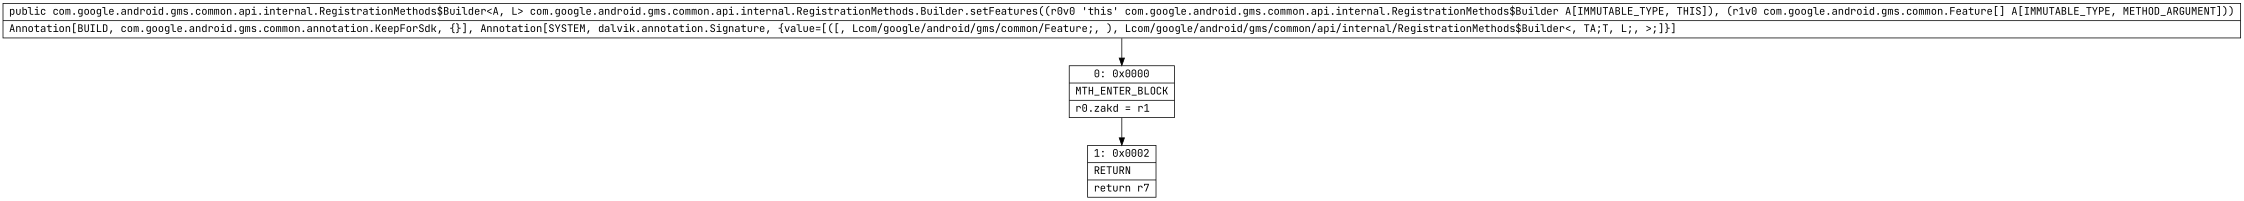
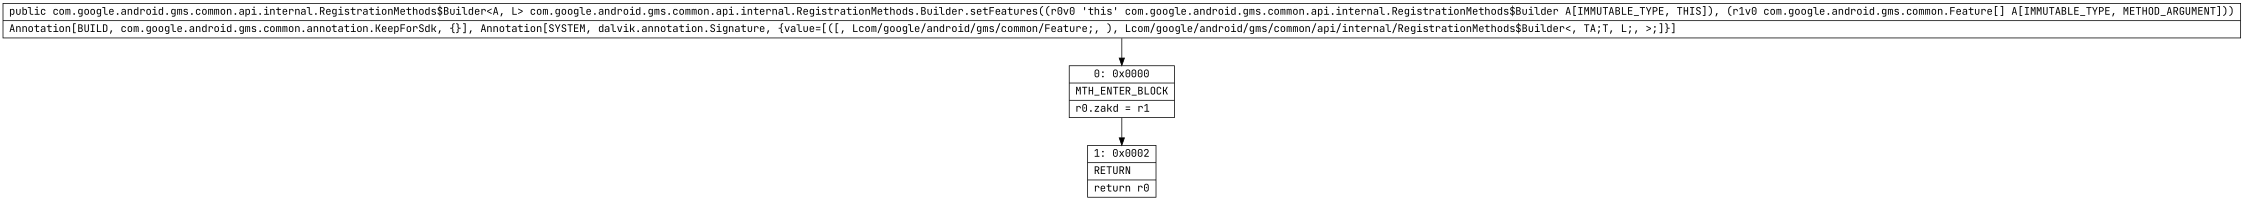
node "1: 0x0002": text "return r7" -> "return r0"
